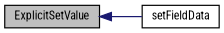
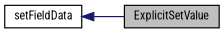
edge "setFieldData" -> "ExplicitSetValue": reversed
